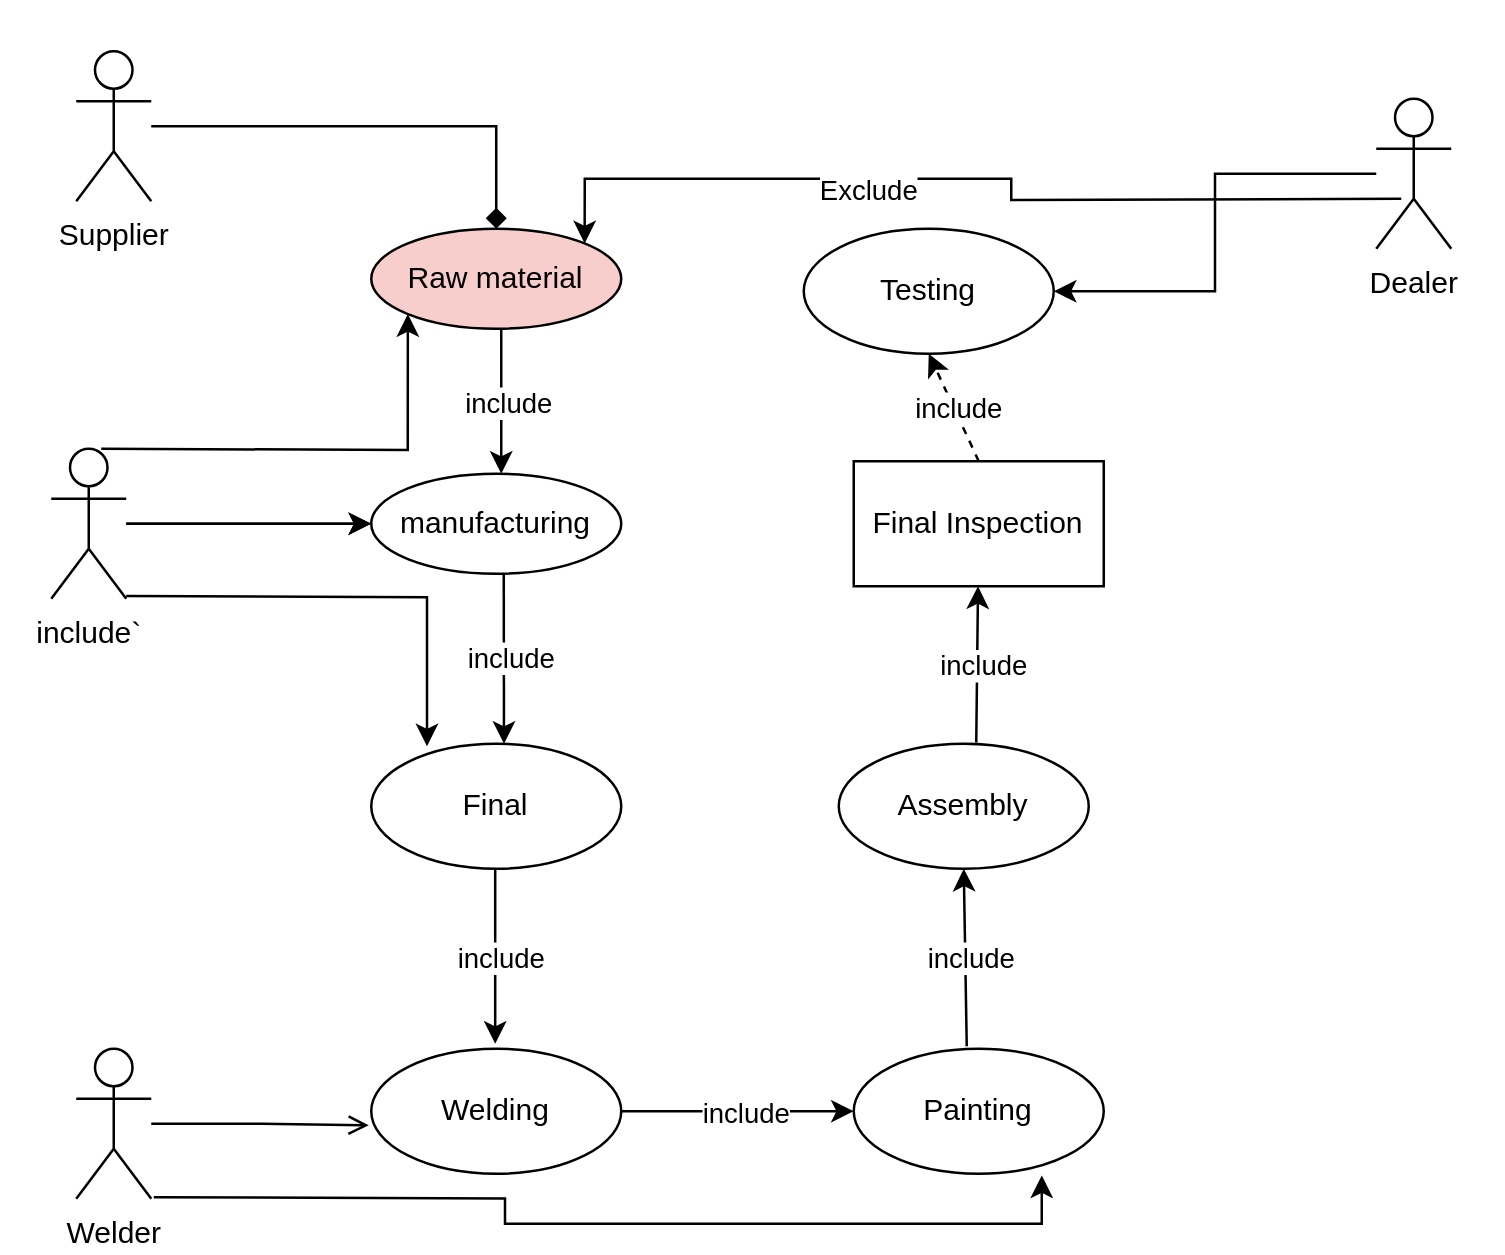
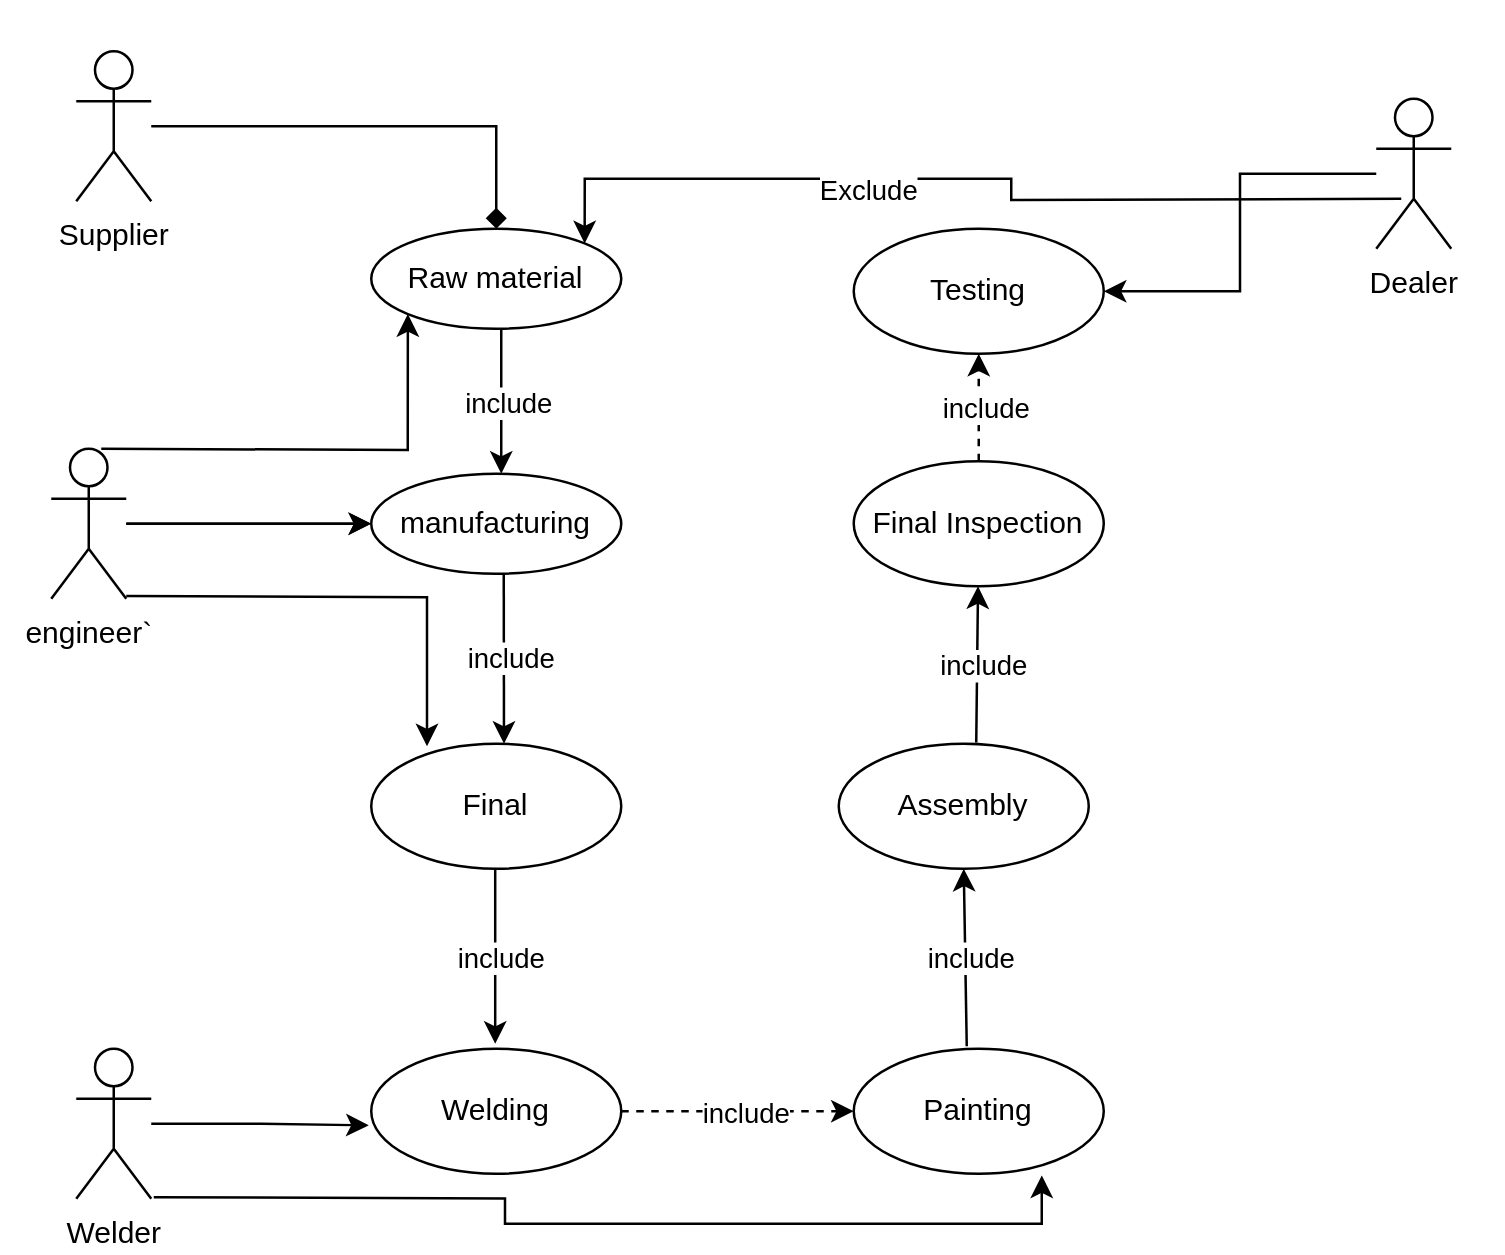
node "Raw material": fillcolor #f8cecc -> #ffffff
node "Testing": moved (929, 291) -> (979, 291)
node "Final Inspection": shape rectangle -> ellipse
node "include`": label "include`" -> "engineer`"
edge "Welding" -> "Painting": style solid -> dashed
edge "Welder" -> "Welding": arrowhead open -> classic
